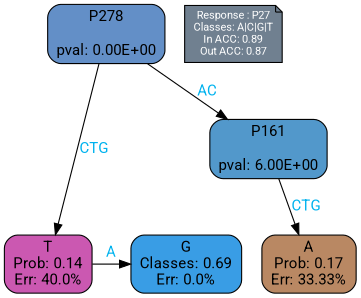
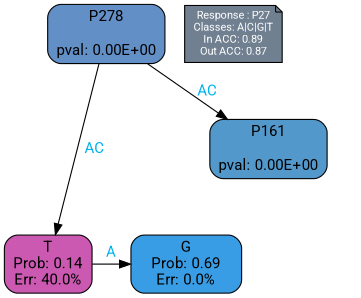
edge "P278 pval: 0.00E+00" -> "T Prob: 0.14 Err: 40.0%": label "CTG" -> "AC"
node "P161 pval: 6.00E+00": label "P161 pval: 6.00E+00" -> "P161 pval: 0.00E+00"
node "G Classes: 0.69 Err: 0.0%": label "G Classes: 0.69 Err: 0.0%" -> "G Prob: 0.69 Err: 0.0%"
node "A Prob: 0.17 Err: 33.33%": removed
